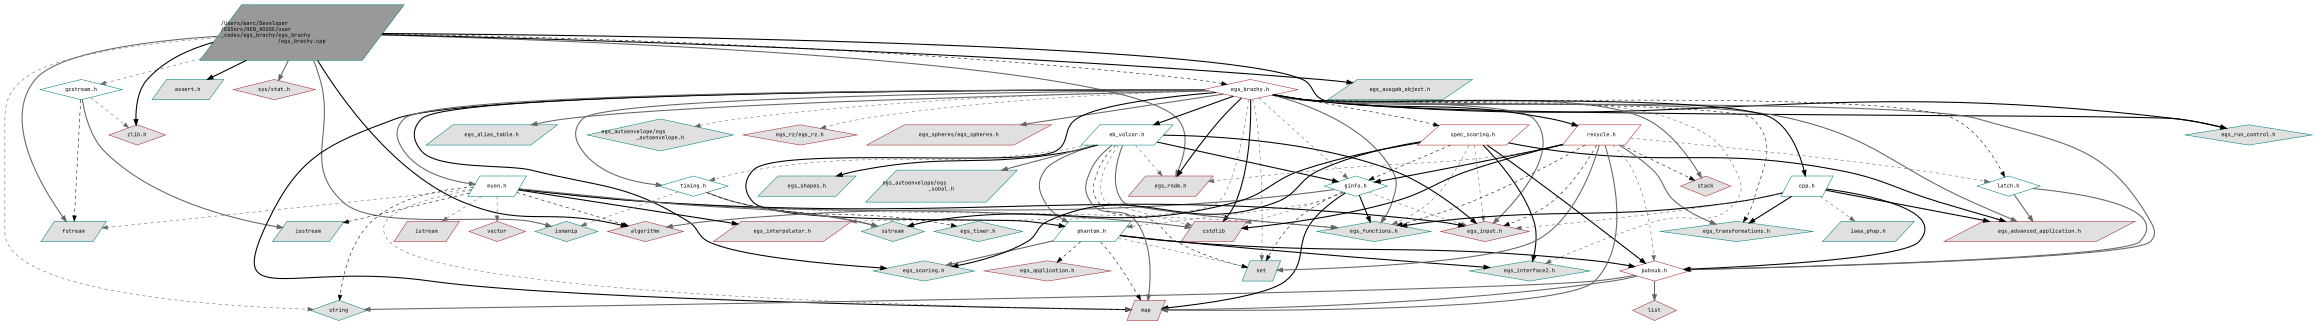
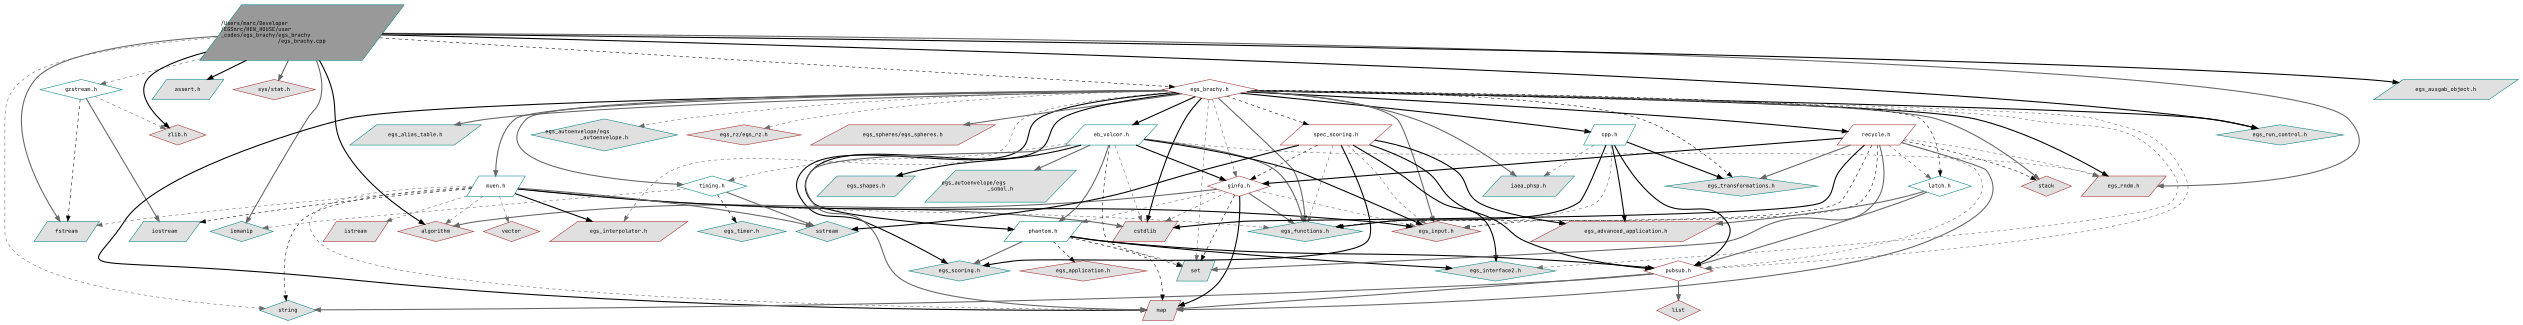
edge "egs_brachy.h" -> "egs_advanced_application.h": now "egs_brachy.h" -> "iaea_phsp.h"
edge "egs_brachy.h" -> "pubsub.h": style bold -> dashed
node "ginfo.h": color teal -> brown
edge "ginfo.h" -> "egs_functions.h": color black -> gray40
edge "muen.h" -> "algorithm": color black -> gray40
